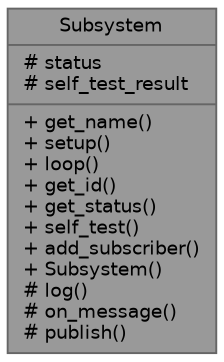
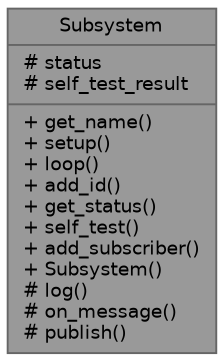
node "Subsystem": text "+ get_id()" -> "+ add_id()"
